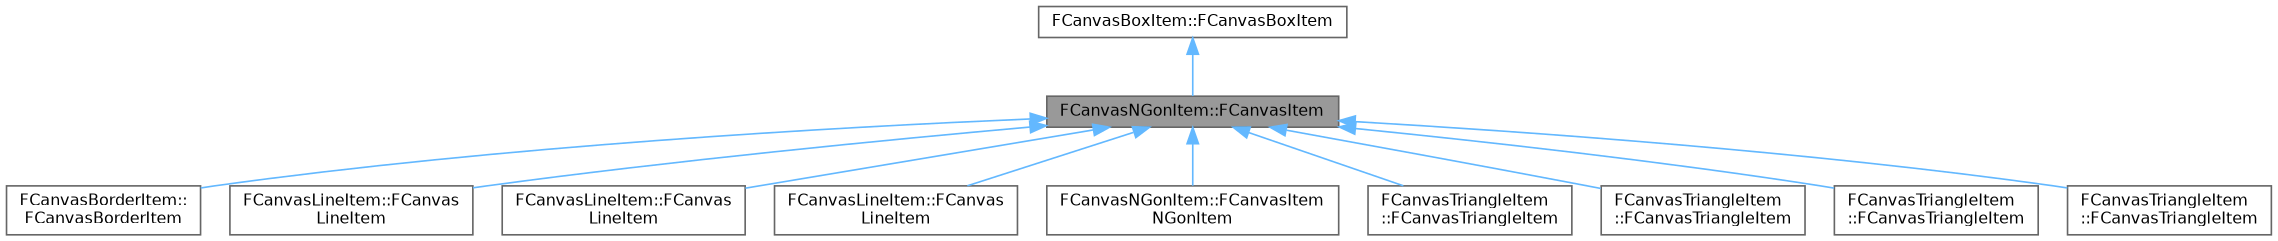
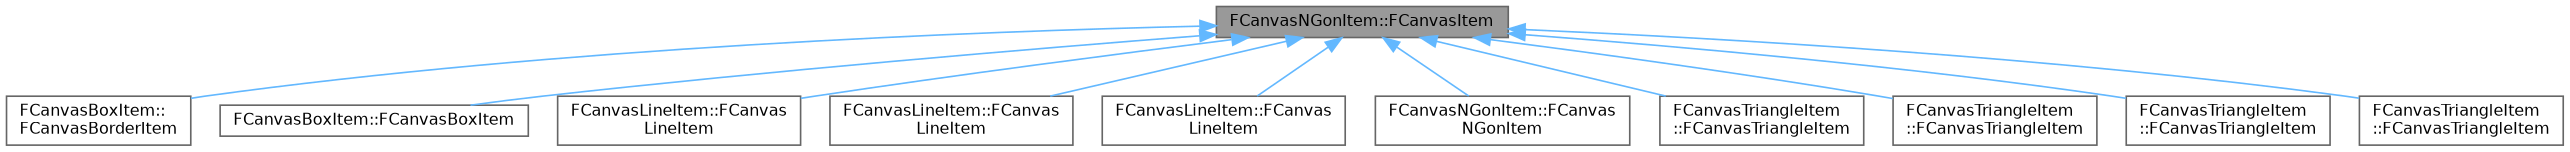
edge "FCanvasNGonItem::FCanvasItem" -> "FCanvasBoxItem::FCanvasBoxItem": reversed
node "FCanvasBorderItem:: FCanvasBorderItem": label "FCanvasBorderItem:: FCanvasBorderItem" -> "FCanvasBoxItem:: FCanvasBorderItem"
node "FCanvasNGonItem::FCanvasItem NGonItem": label "FCanvasNGonItem::FCanvasItem NGonItem" -> "FCanvasNGonItem::FCanvas NGonItem"
